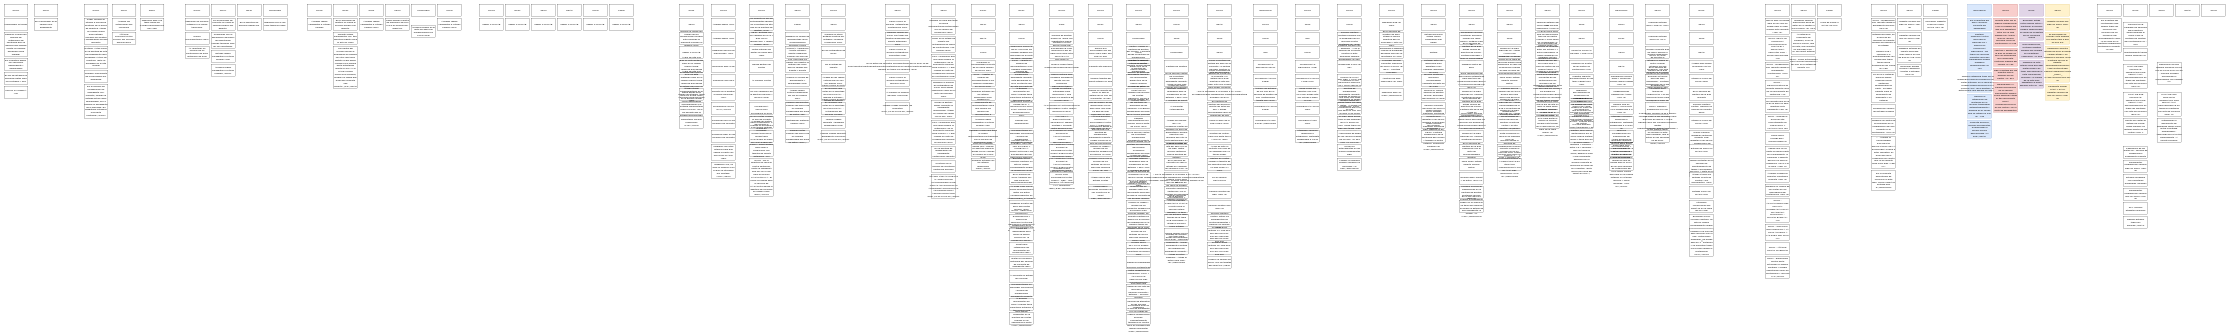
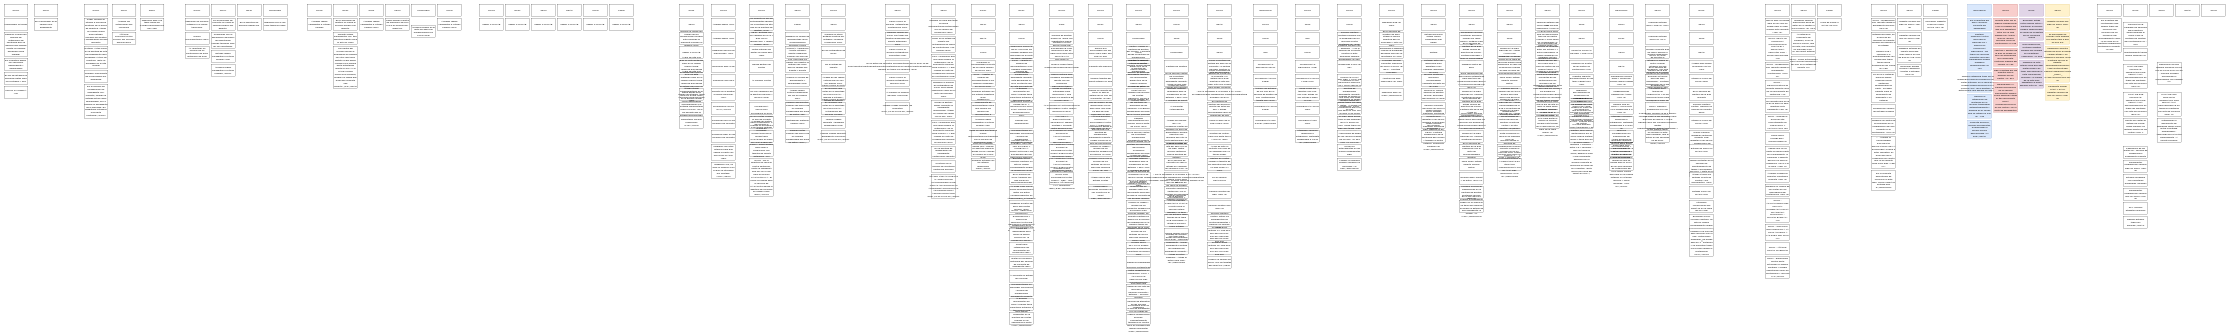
node "Preparar entrega con los últimos desarrollos (534)": label "Preparar entrega con los últimos desarrollos (534)" -> "Preparar entrega con los últimos adaptarlo (534)"
node "Was9 incluir las tarjetas (612-613-614-619) añadir lista SW letrado a was9 (2) 642": label "Was9 incluir las tarjetas (612-613-614-619) añadir lista SW letrado a was9 (2) 642" -> "Was9 incluir las tarjetas (612-613-614-619) añadir url SW letrado a was9 (2) 642"
node "Mergear la rama que tiene la nueva documentación/actuaciones con la versión de producción (535)": label "Mergear la rama que tiene la nueva documentación/actuaciones con la versión de producción (535)" -> "Incluir la rama que tiene la nueva documentación/actuaciones con la versión de producción (535)"
